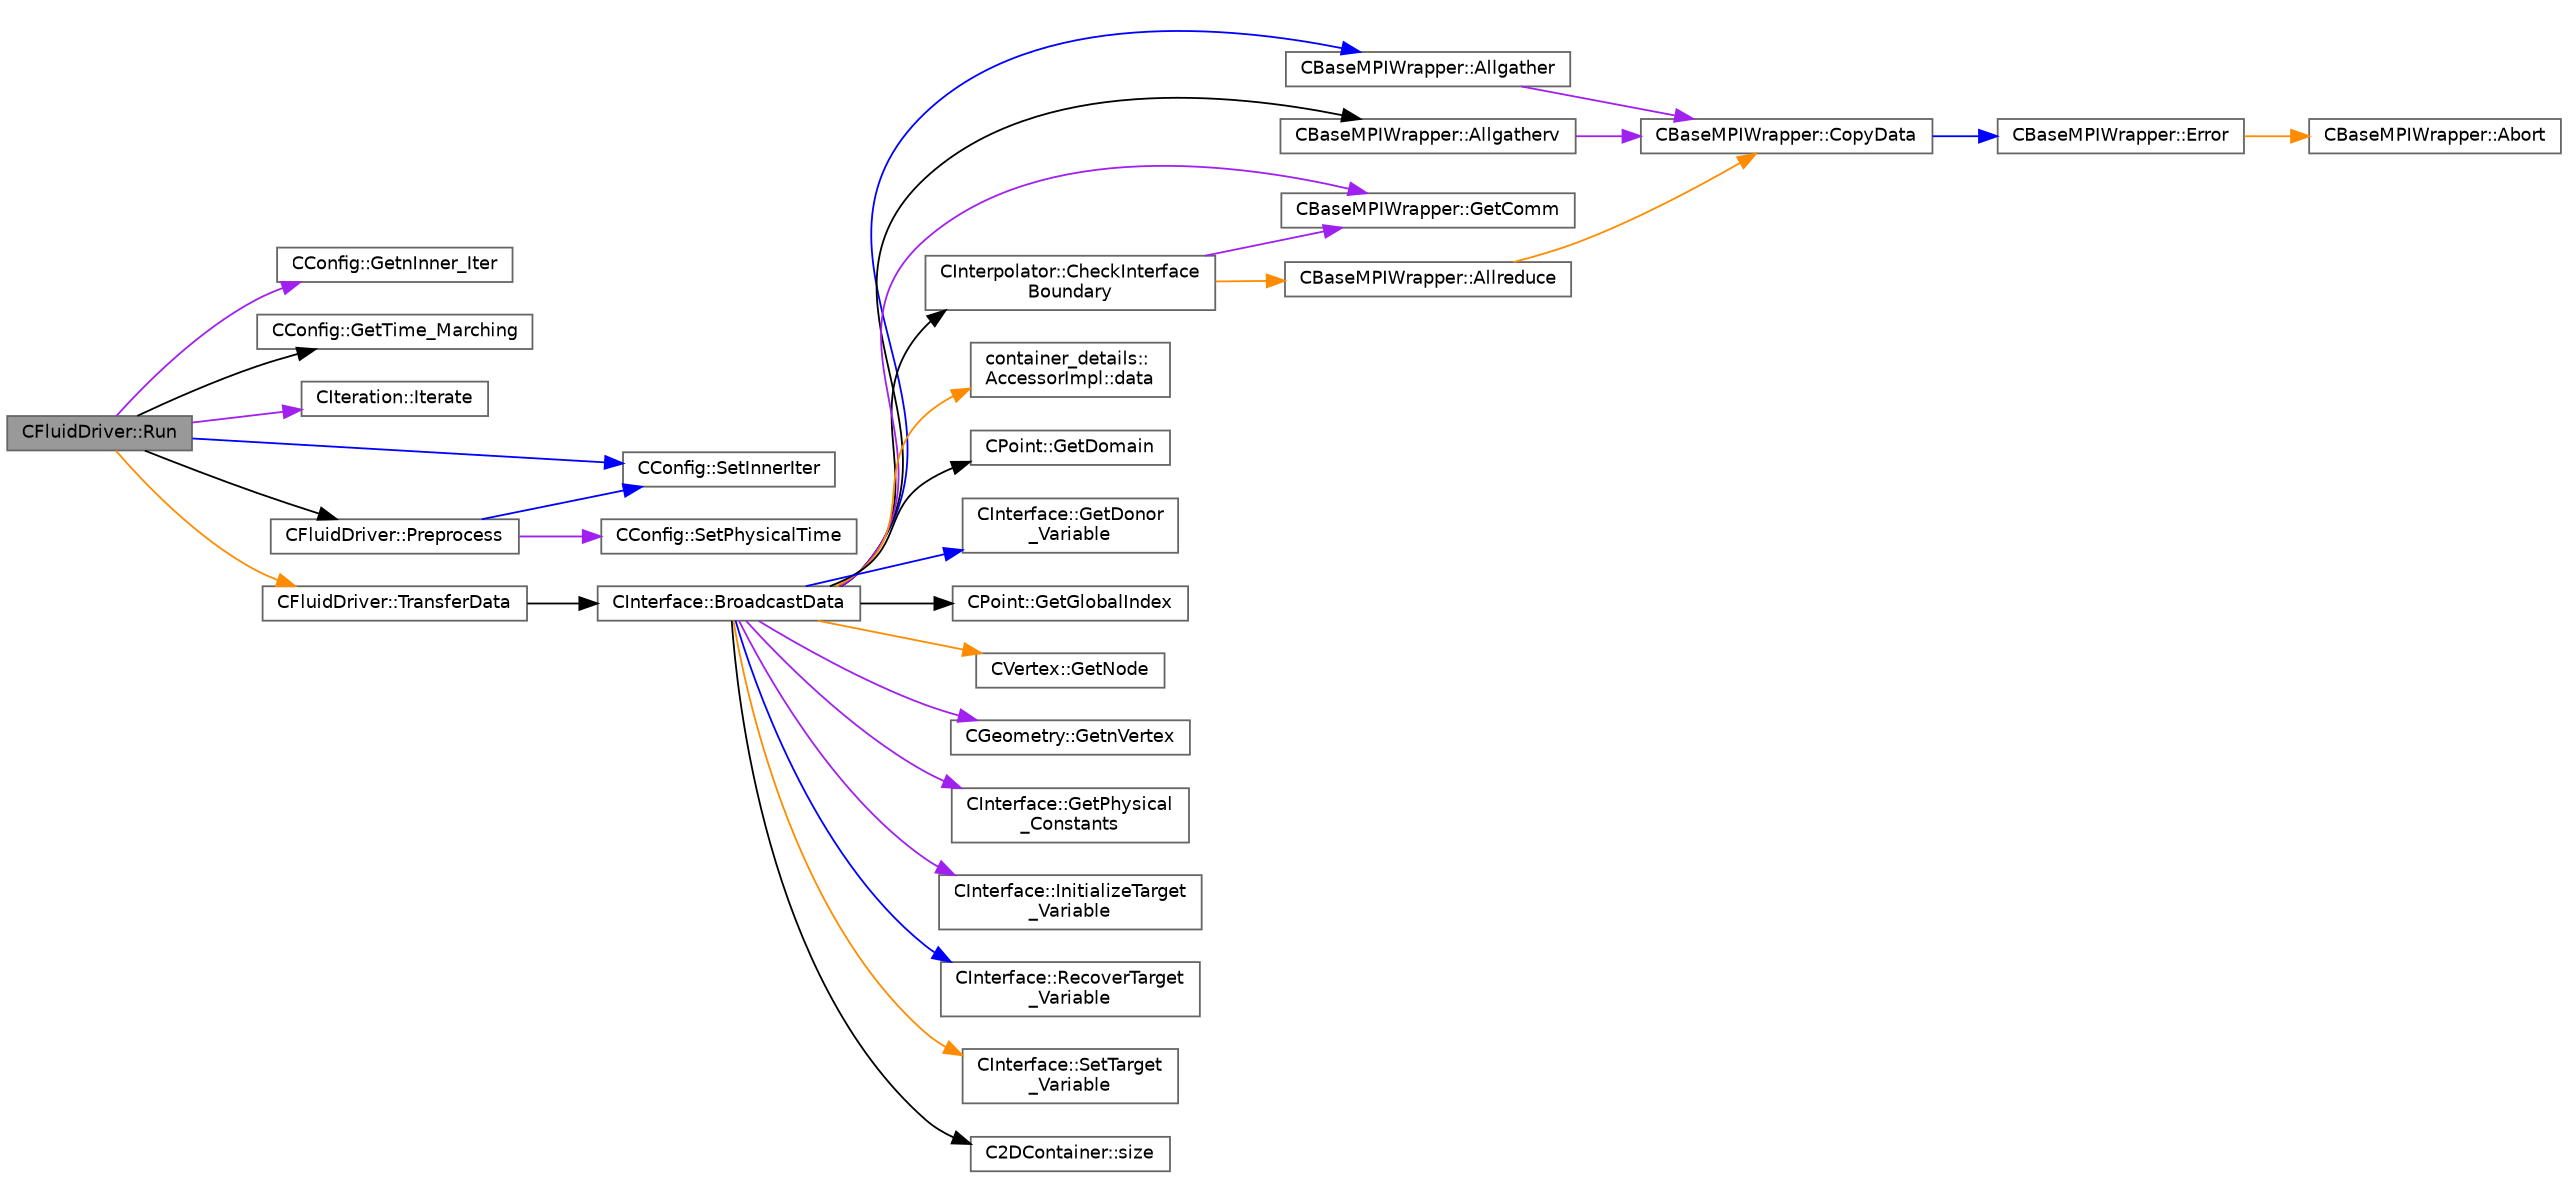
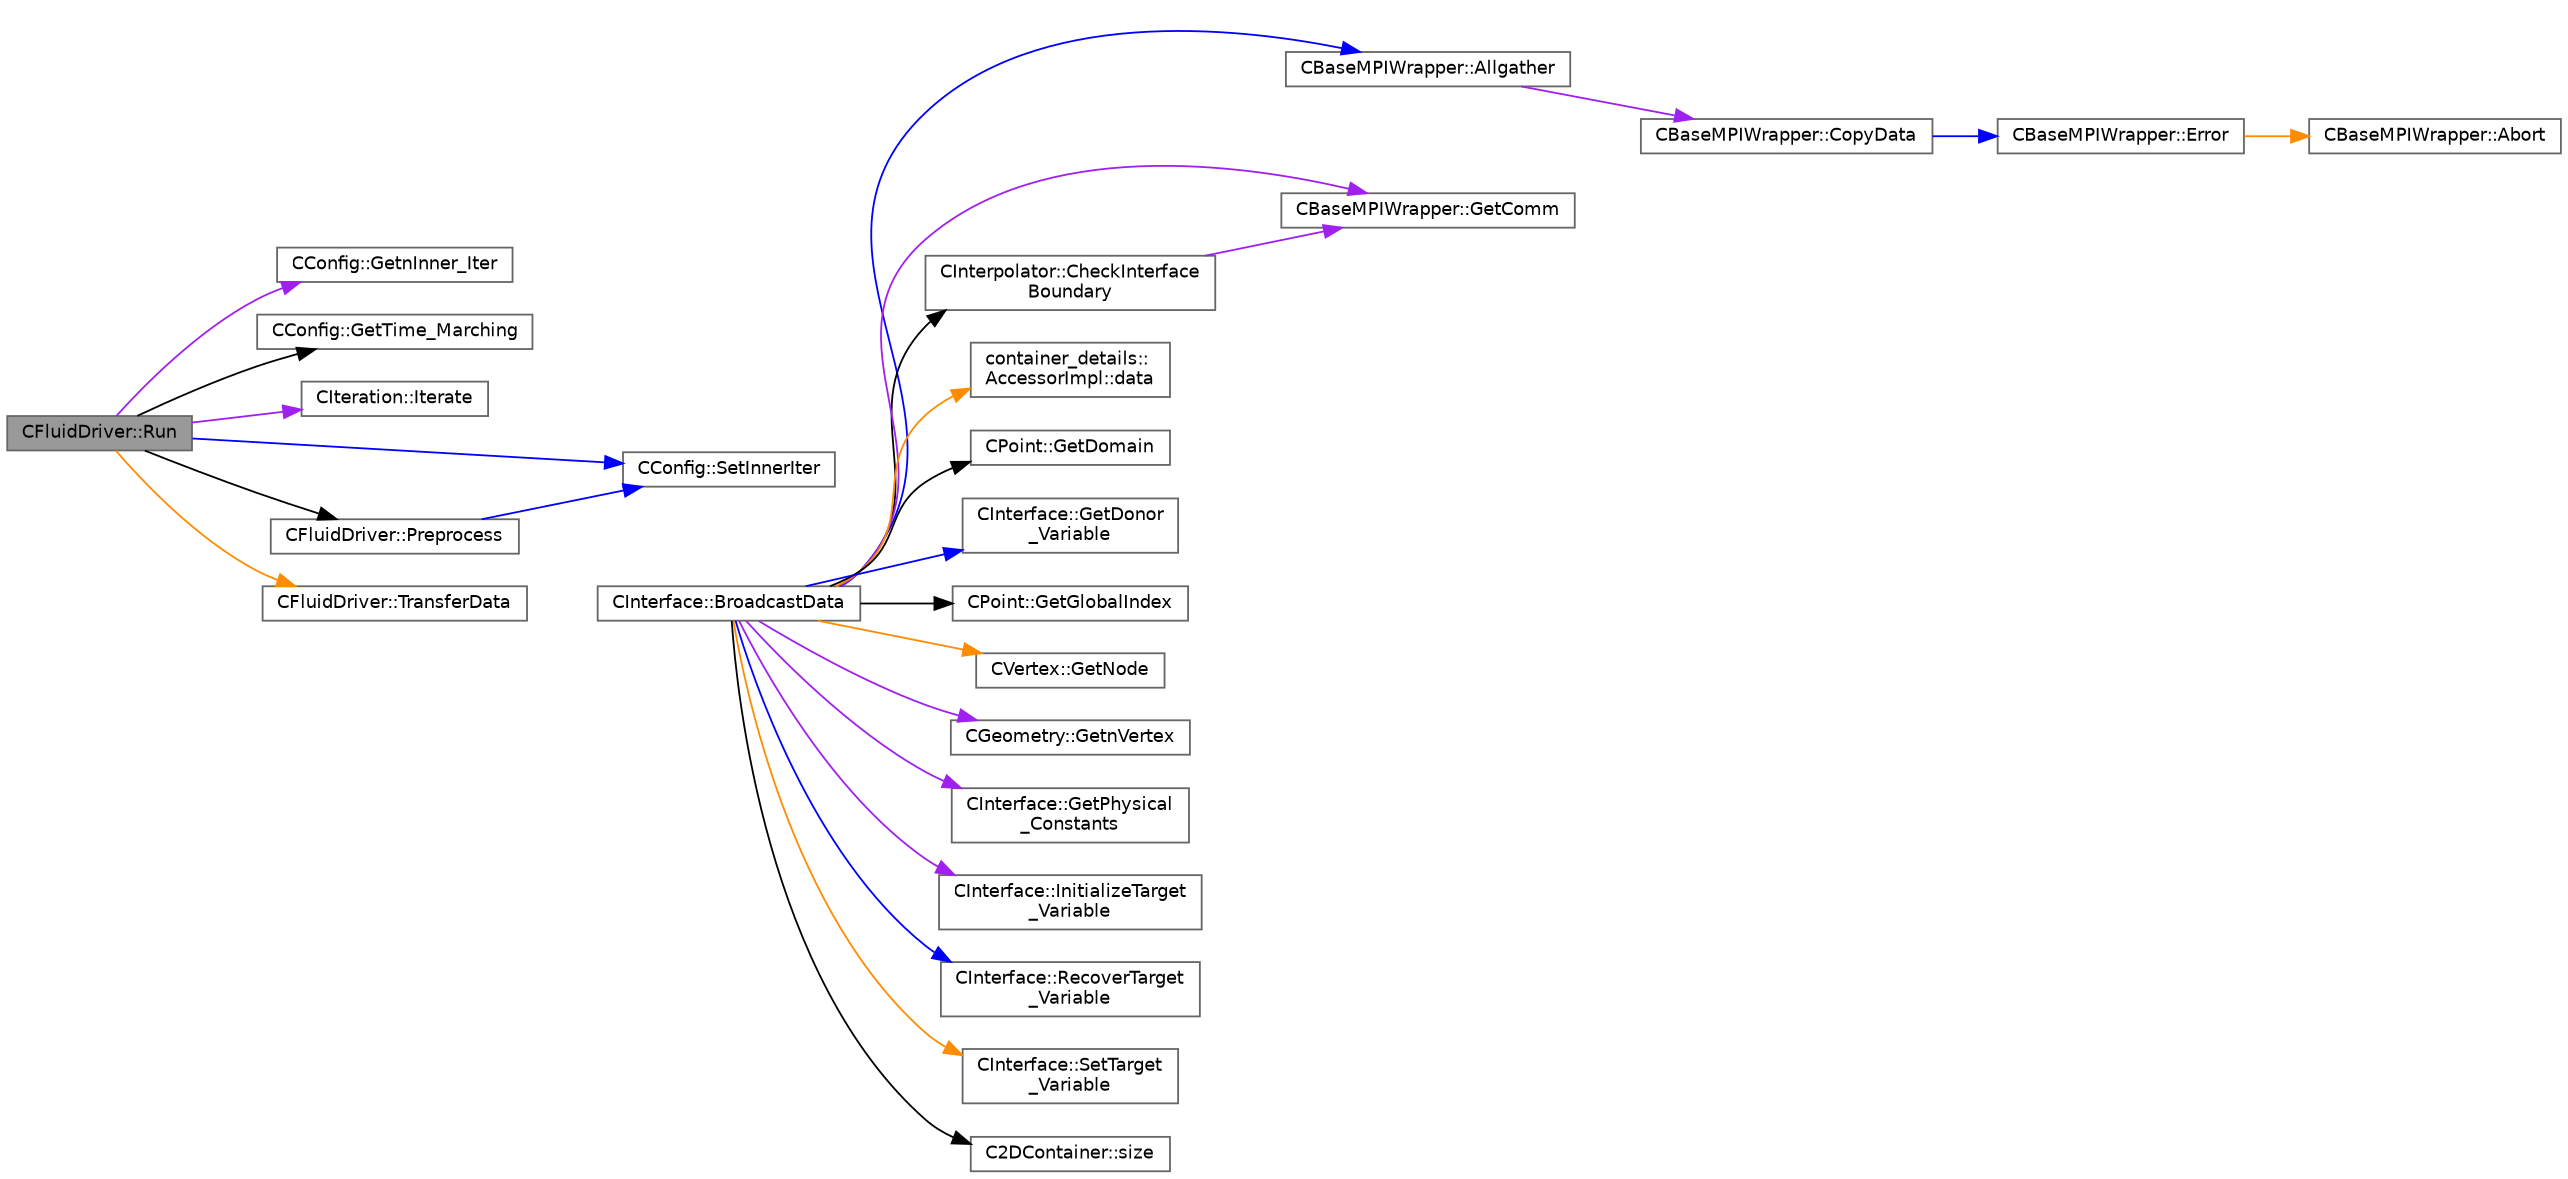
node "CBaseMPIWrapper::Allgatherv": removed
node "CBaseMPIWrapper::Allreduce": removed
node "CConfig::SetPhysicalTime": removed
edge "CFluidDriver::TransferData" -> "CInterface::BroadcastData": removed
